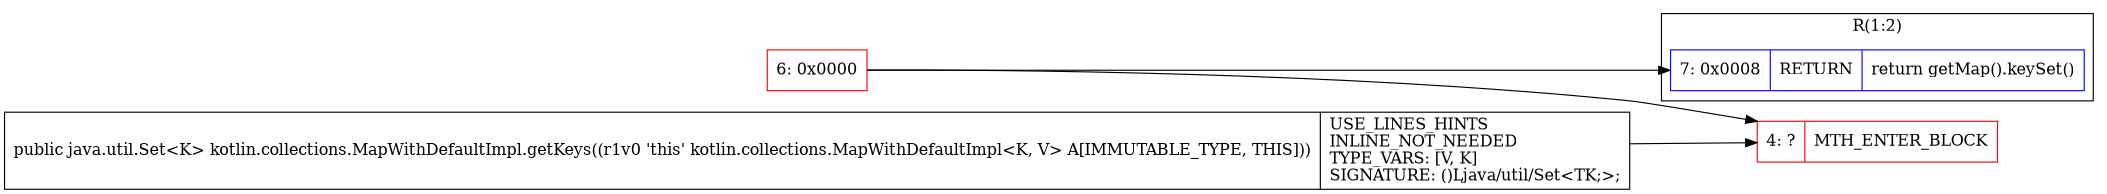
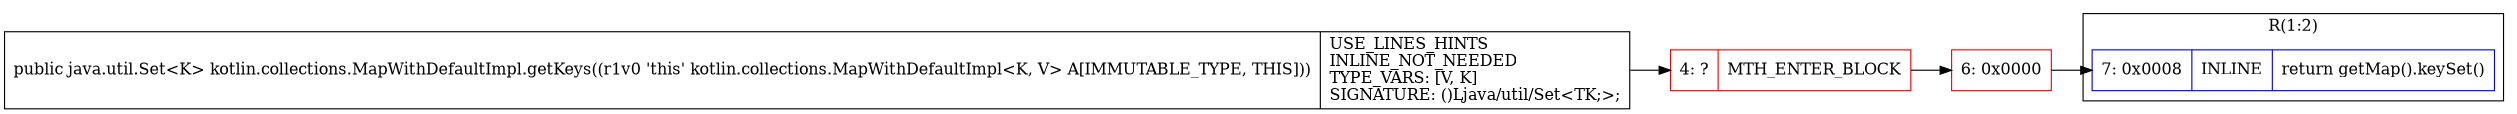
node "7: 0x0008": text "RETURN" -> "INLINE"
edge "6: 0x0000" -> "4: ?": reversed
